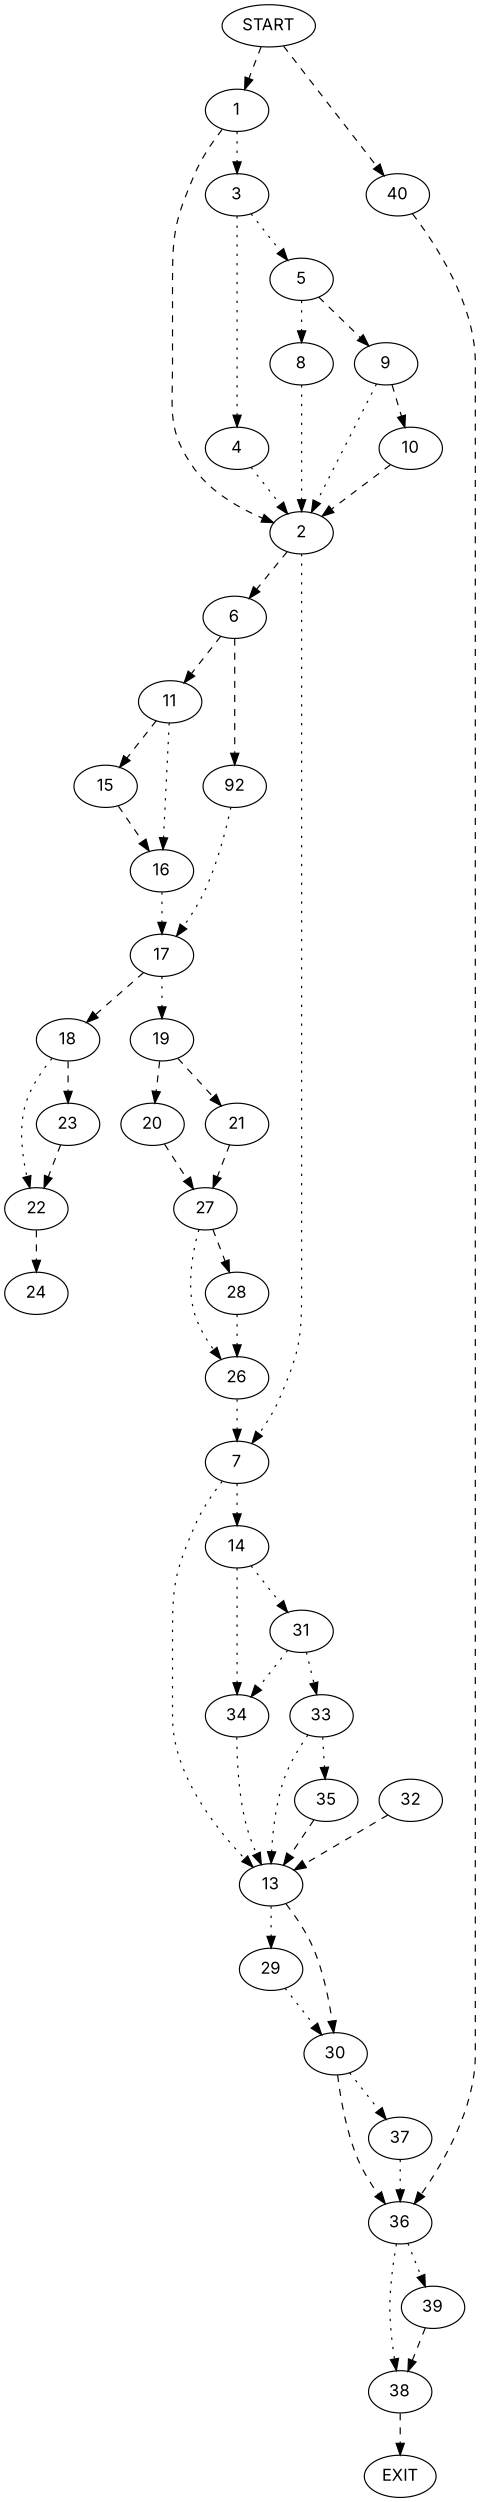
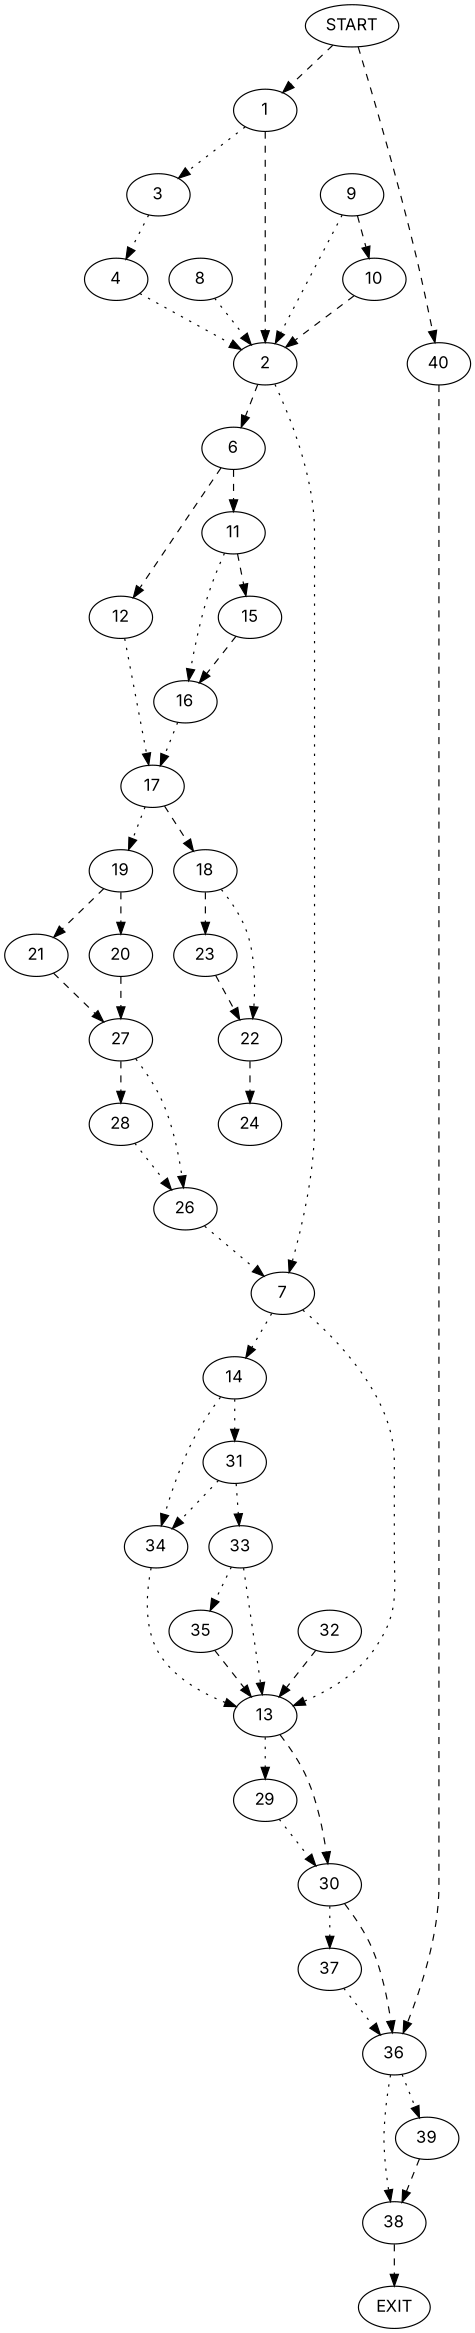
node "5": removed
node "92": label "92" -> "12"
